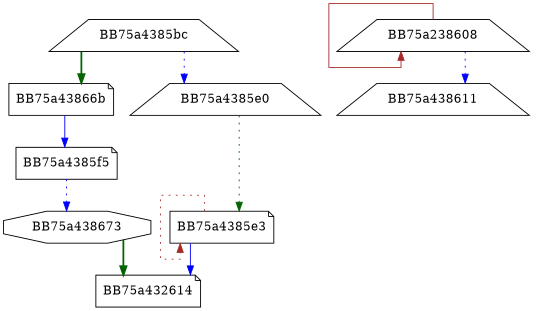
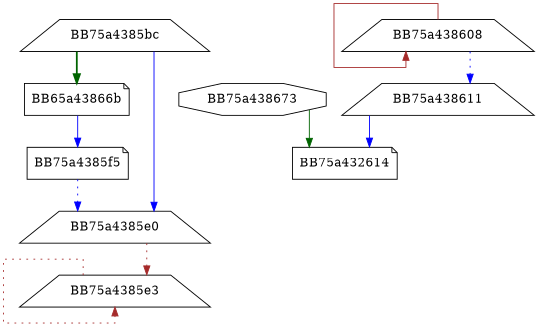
node "BB75a238608": label "BB75a238608" -> "BB75a438608"
edge "BB75a4385bc" -> "BB75a4385e0": style dotted -> solid
node "BB75a43866b": label "BB75a43866b" -> "BB65a43866b"
edge "BB75a4385e0" -> "BB75a4385e3": color darkgreen -> brown
edge "BB75a4385f5" -> "BB75a438673": now "BB75a4385f5" -> "BB75a4385e0"
node "BB75a4385e3": shape note -> trapezium
edge "BB75a438673" -> "BB75a432614": style bold -> solid
edge "BB75a4385e3" -> "BB75a432614": now "BB75a438611" -> "BB75a432614"
